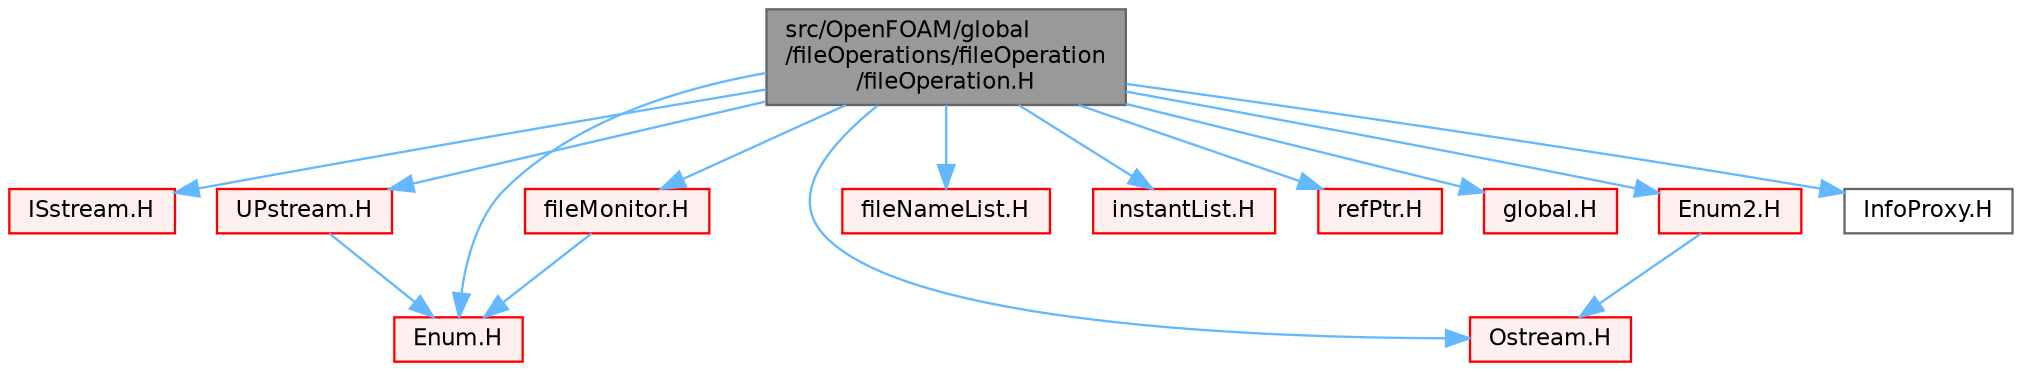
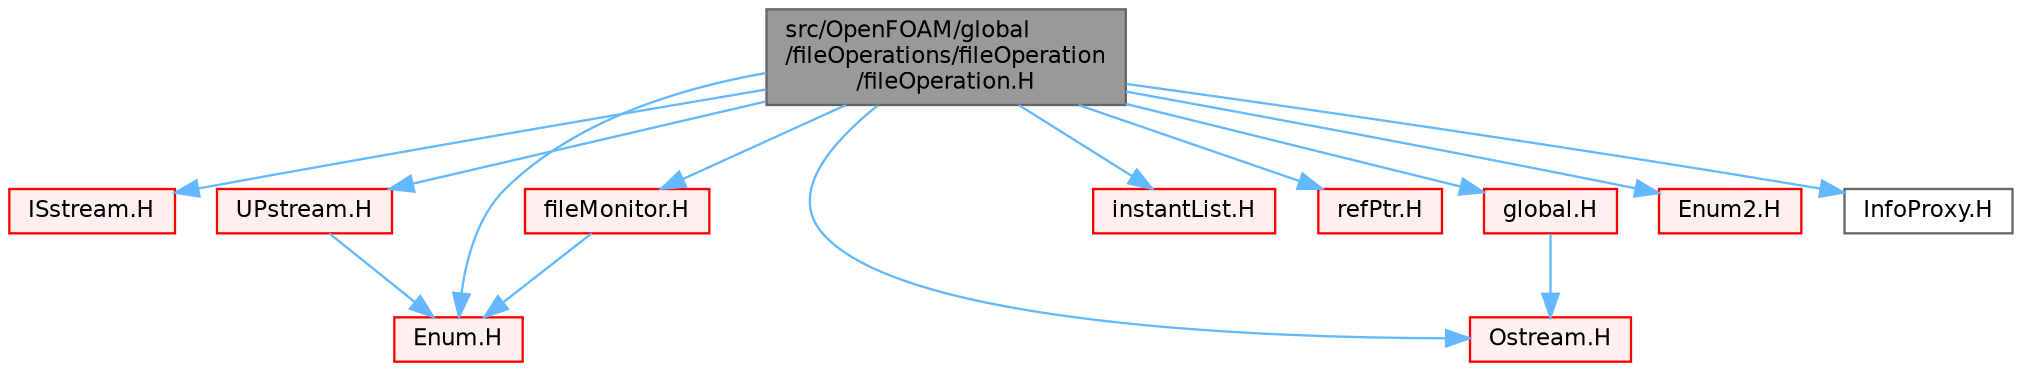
node "fileNameList.H": removed
edge "Enum2.H" -> "Ostream.H": now "global.H" -> "Ostream.H"
